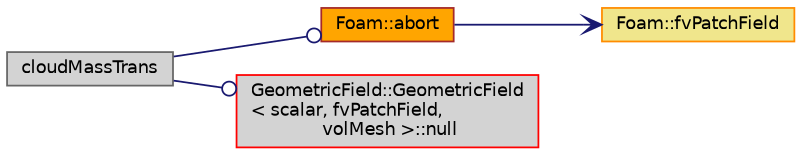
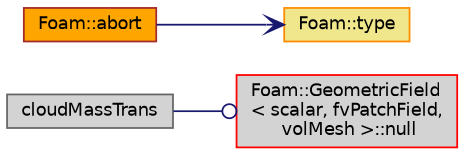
node "Foam::fvPatchField": label "Foam::fvPatchField" -> "Foam::type"
edge "cloudMassTrans" -> "Foam::abort": removed
node "GeometricField::GeometricField < scalar, fvPatchField, volMesh >::null": label "GeometricField::GeometricField < scalar, fvPatchField, volMesh >::null" -> "Foam::GeometricField < scalar, fvPatchField, volMesh >::null"
